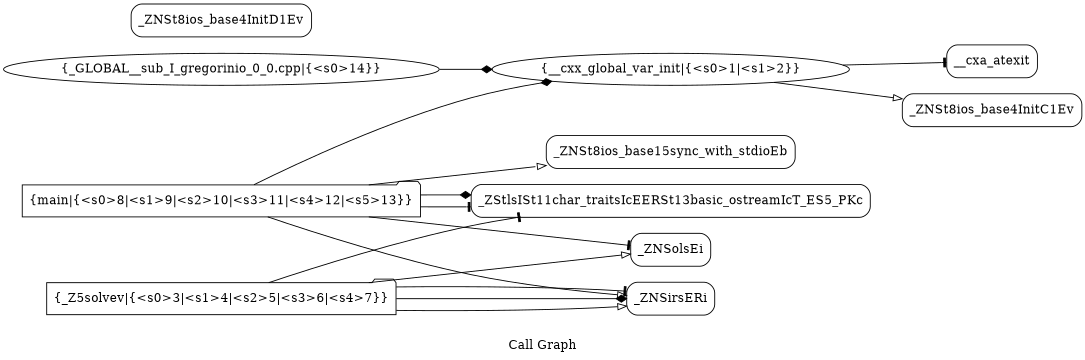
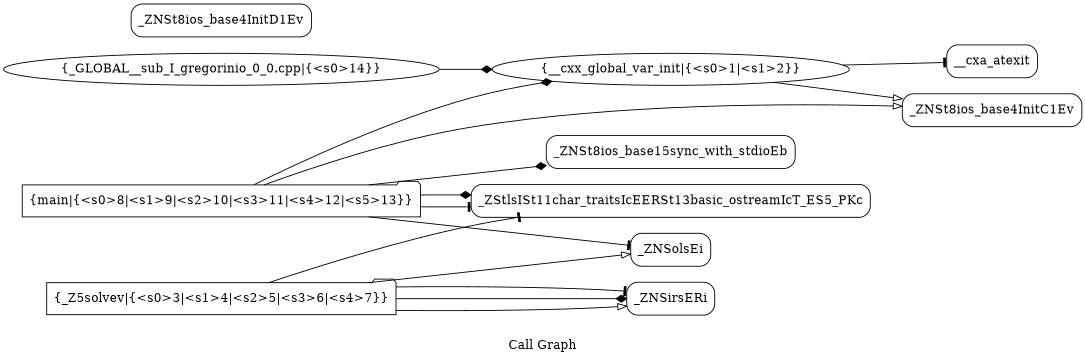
edge "{main|{<s0>8|<s1>9|<s2>10|<s3>11|<s4>12|<s5>13}}" -> "_ZNSt8ios_base15sync_with_stdioEb": arrowhead onormal -> diamond
edge "{main|{<s0>8|<s1>9|<s2>10|<s3>11|<s4>12|<s5>13}}" -> "_ZNSirsERi": now "{main|{<s0>8|<s1>9|<s2>10|<s3>11|<s4>12|<s5>13}}" -> "_ZNSt8ios_base4InitC1Ev"
